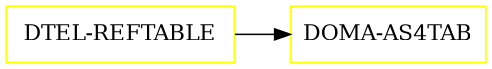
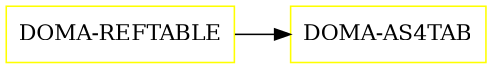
node "DTEL-REFTABLE": label "DTEL-REFTABLE" -> "DOMA-REFTABLE"
